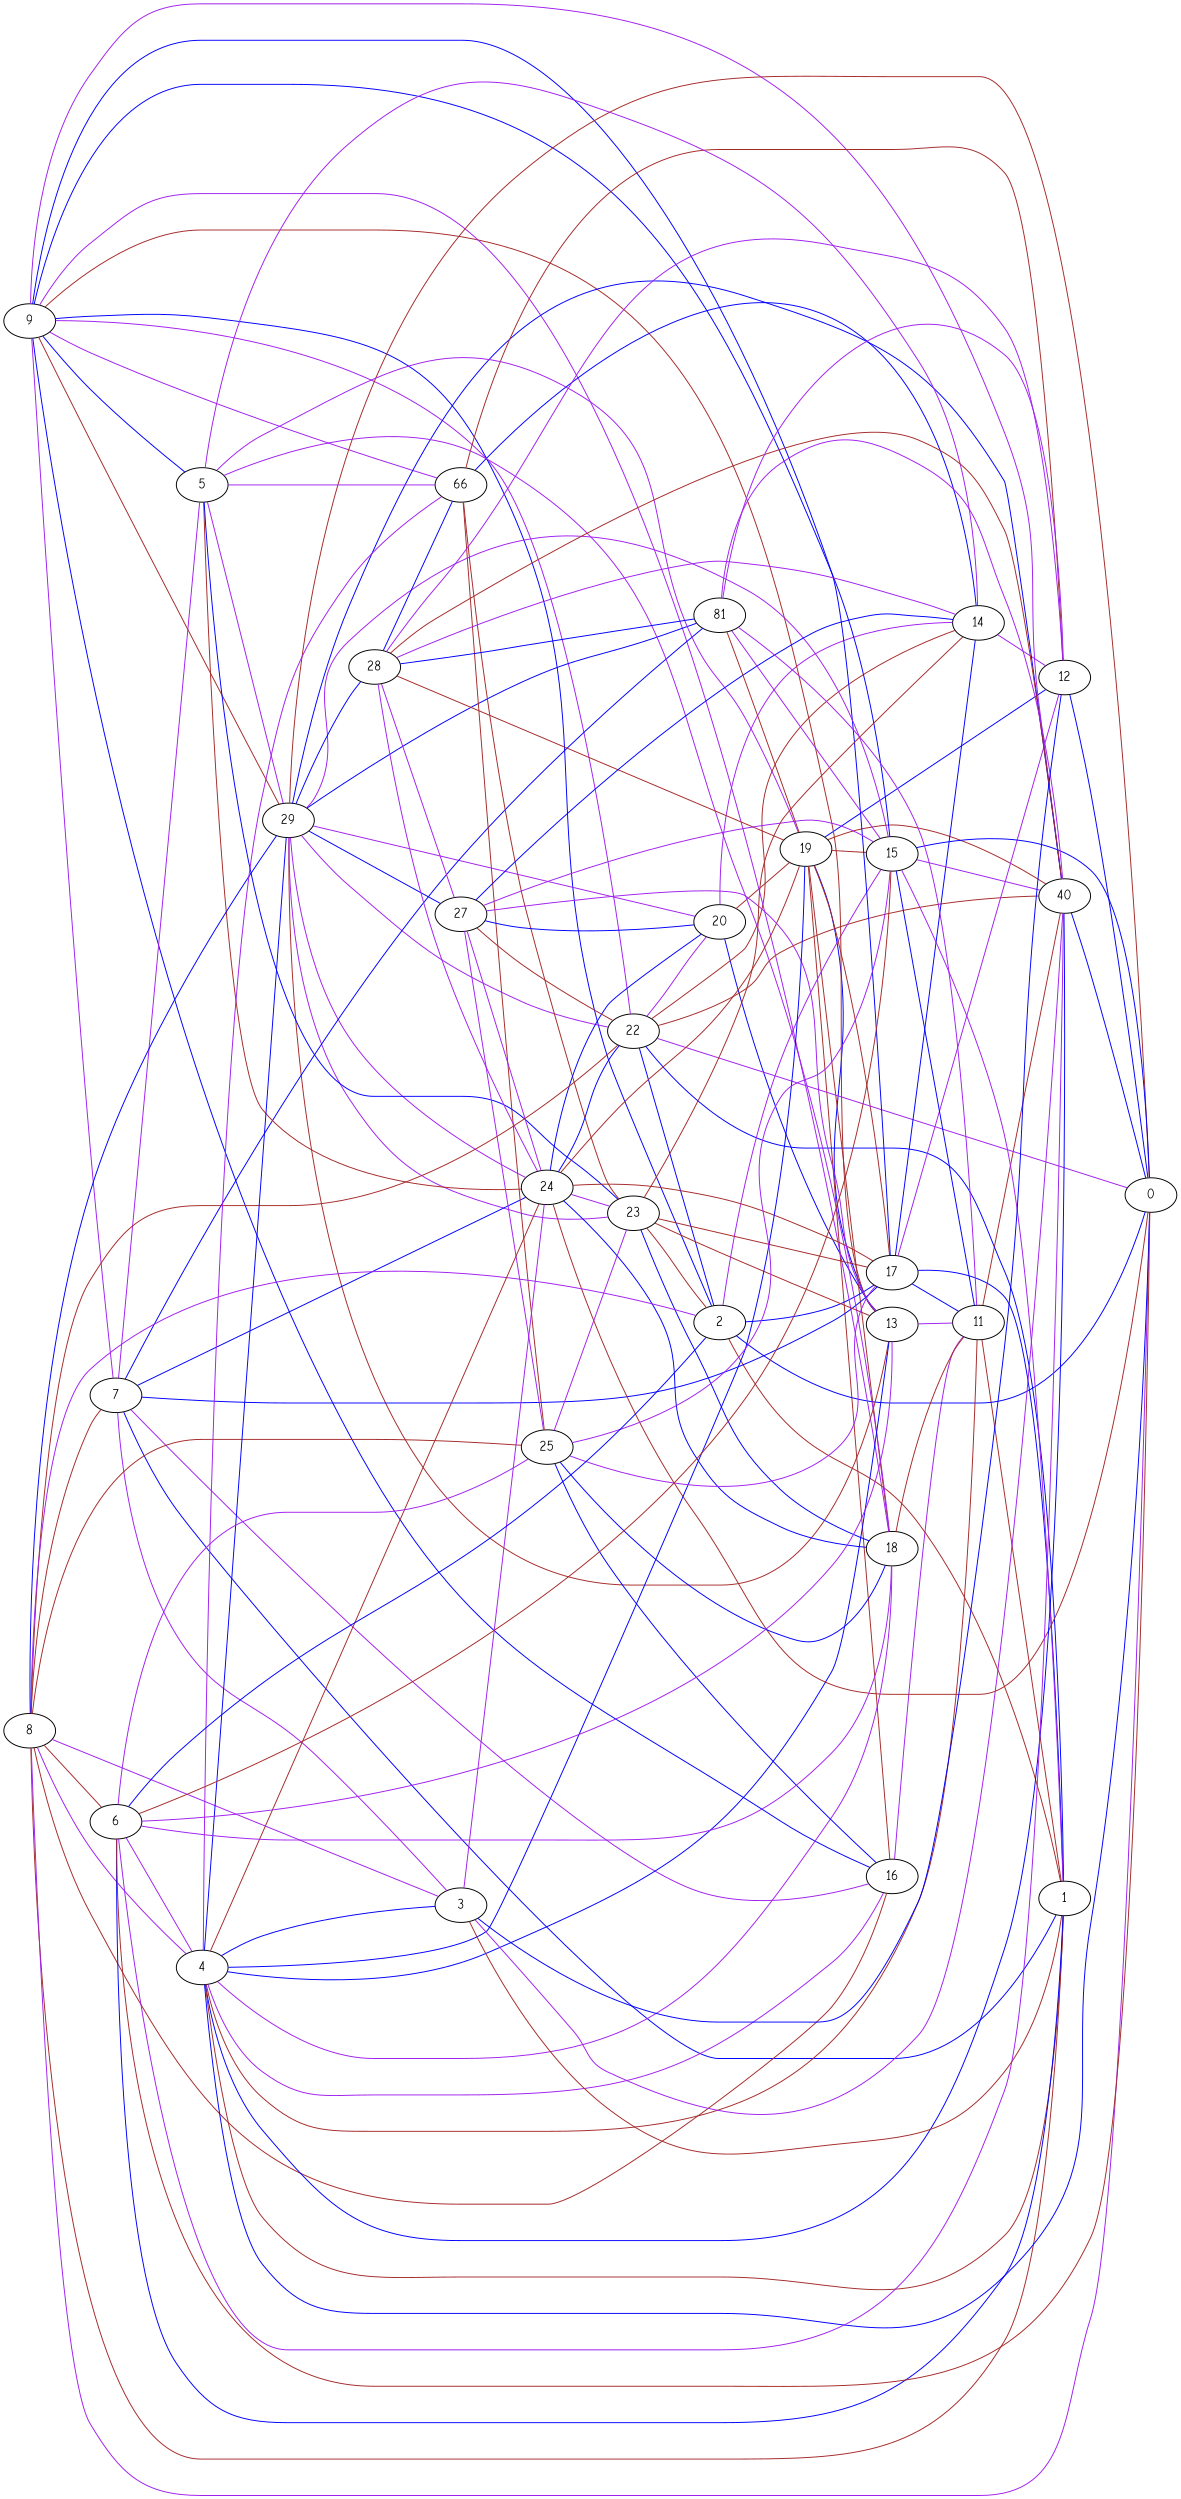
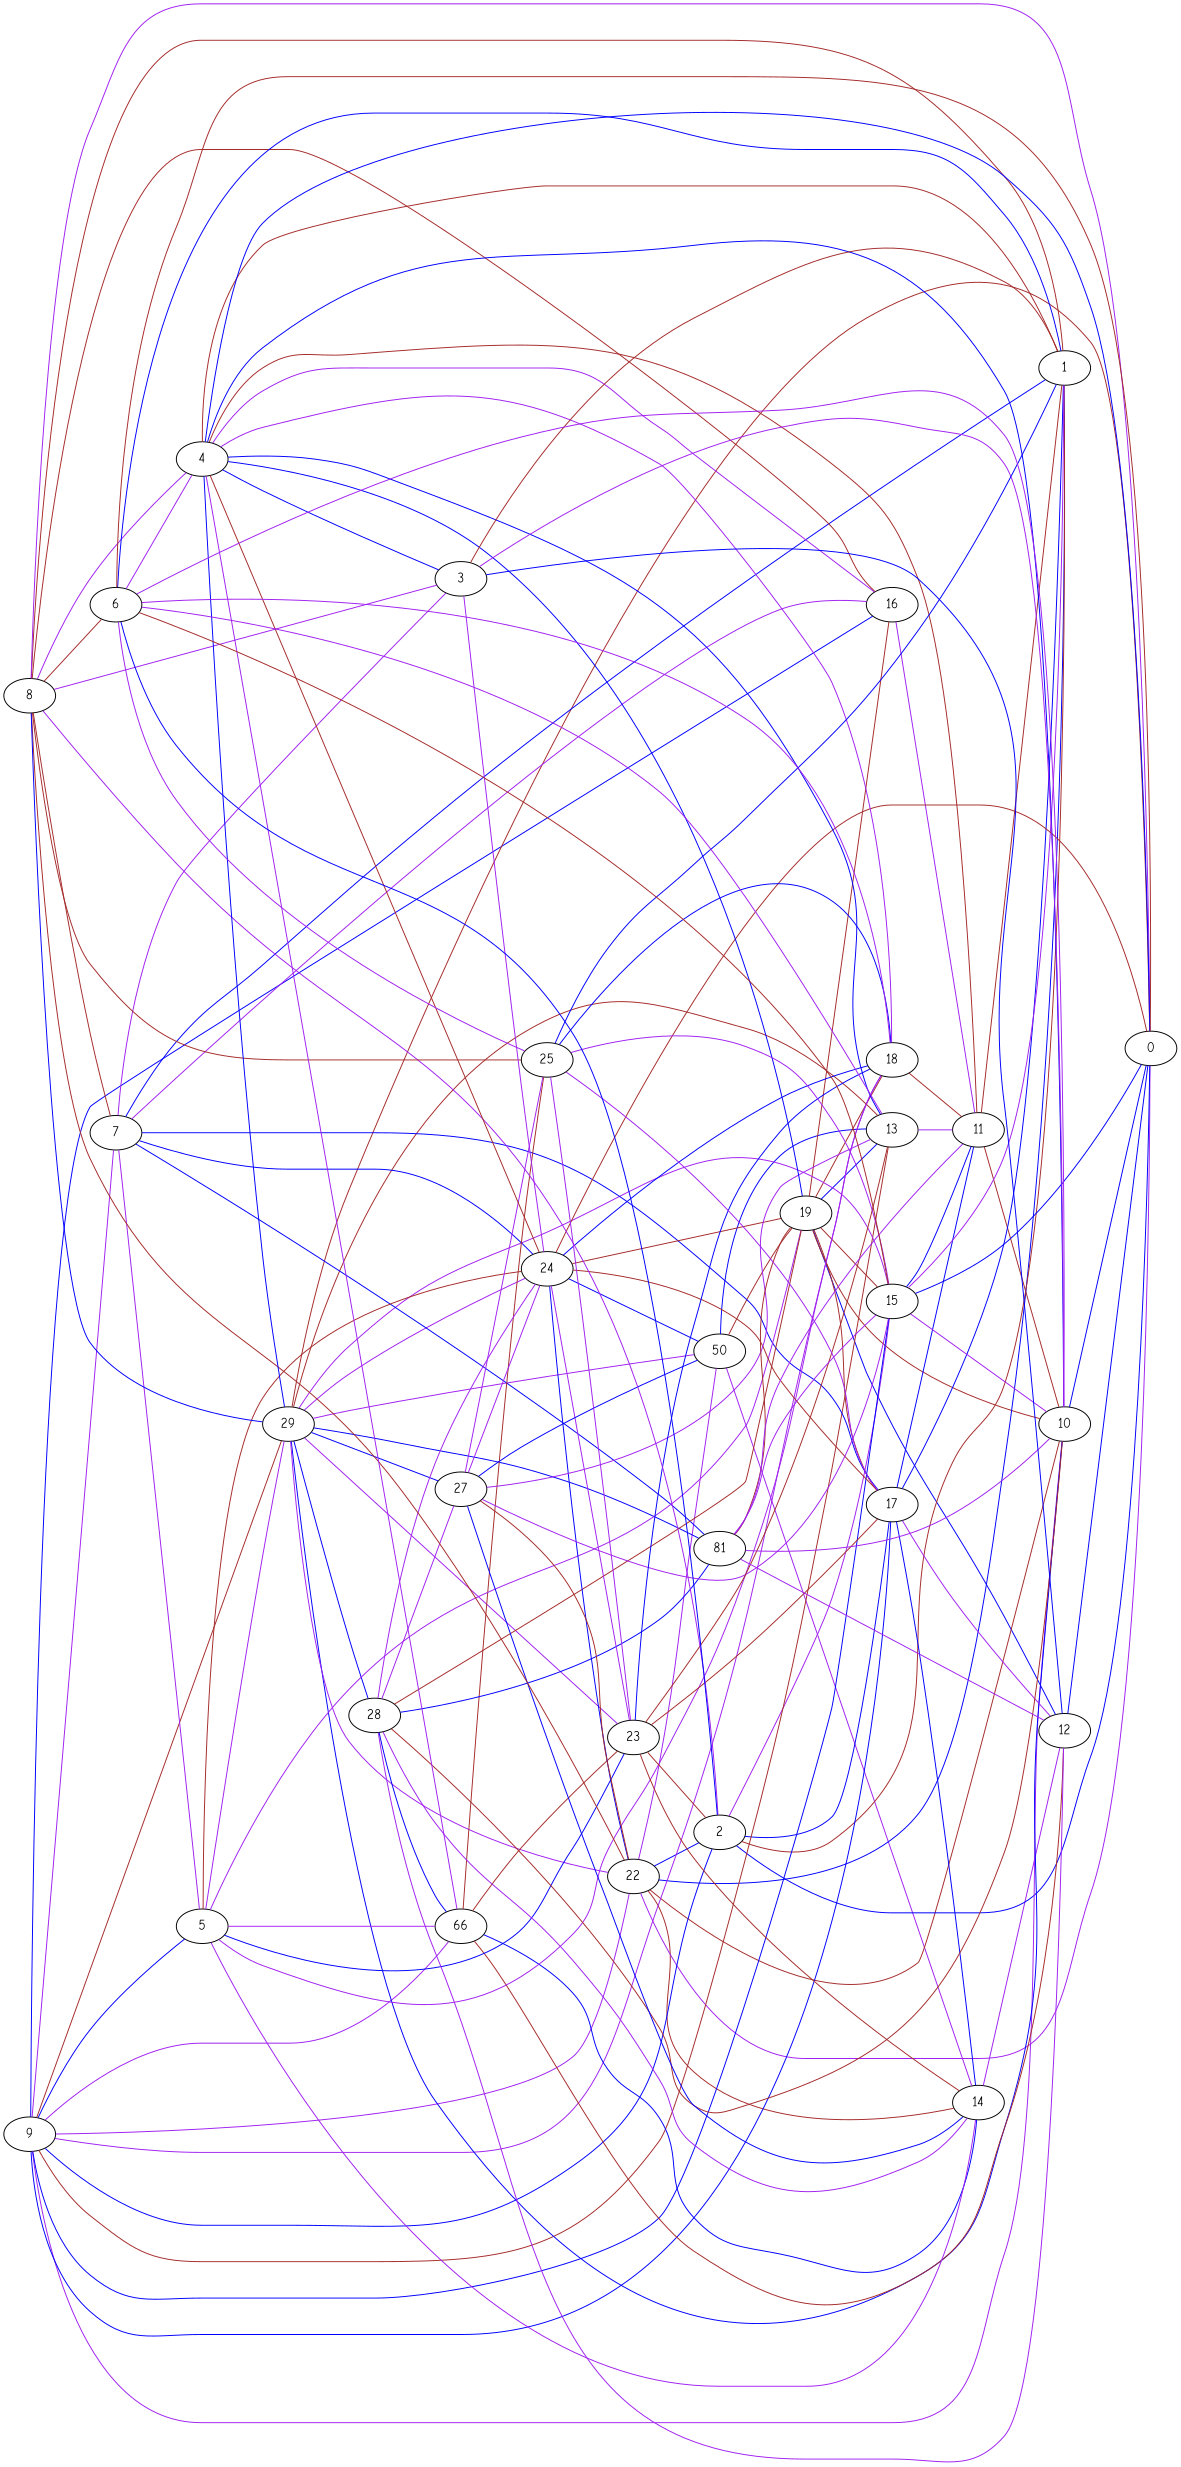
node "40": label "40" -> "10"
node "20": label "20" -> "50"
edge "25" -- "16": now "25" -- "1"
